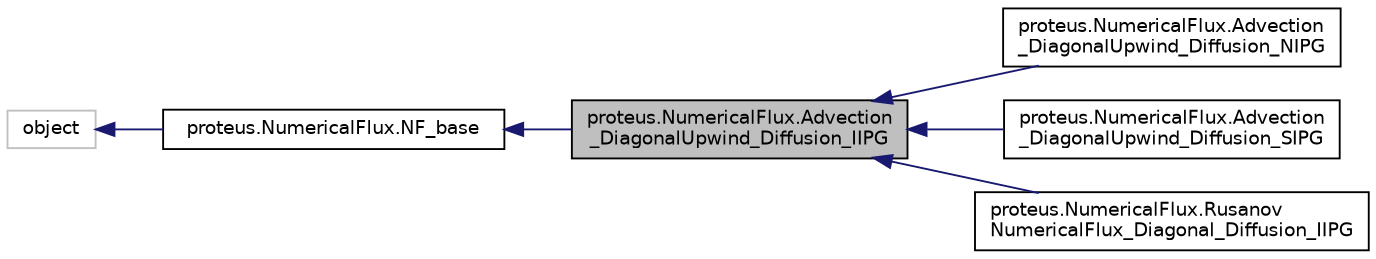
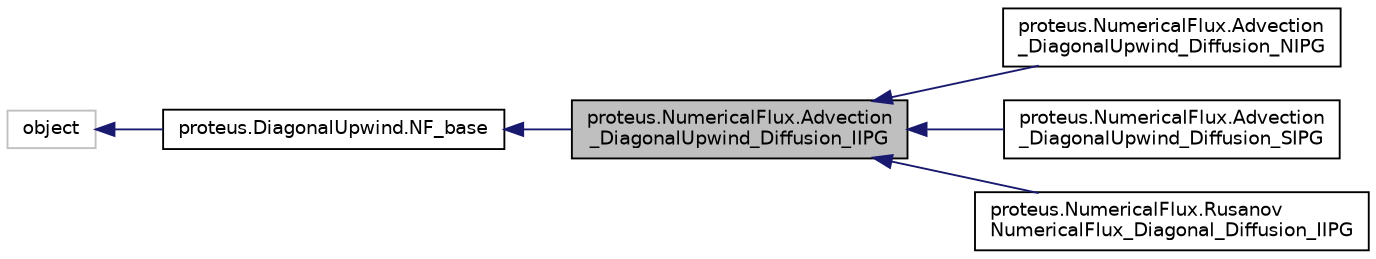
node "proteus.NumericalFlux.NF_base": label "proteus.NumericalFlux.NF_base" -> "proteus.DiagonalUpwind.NF_base"
